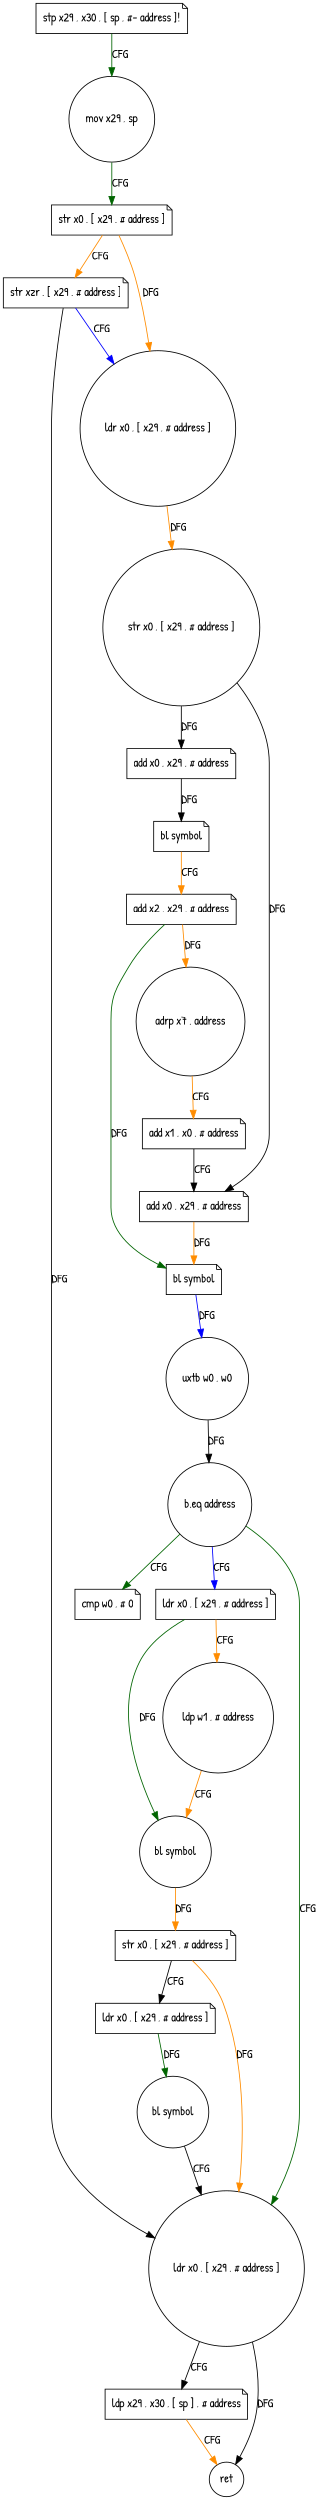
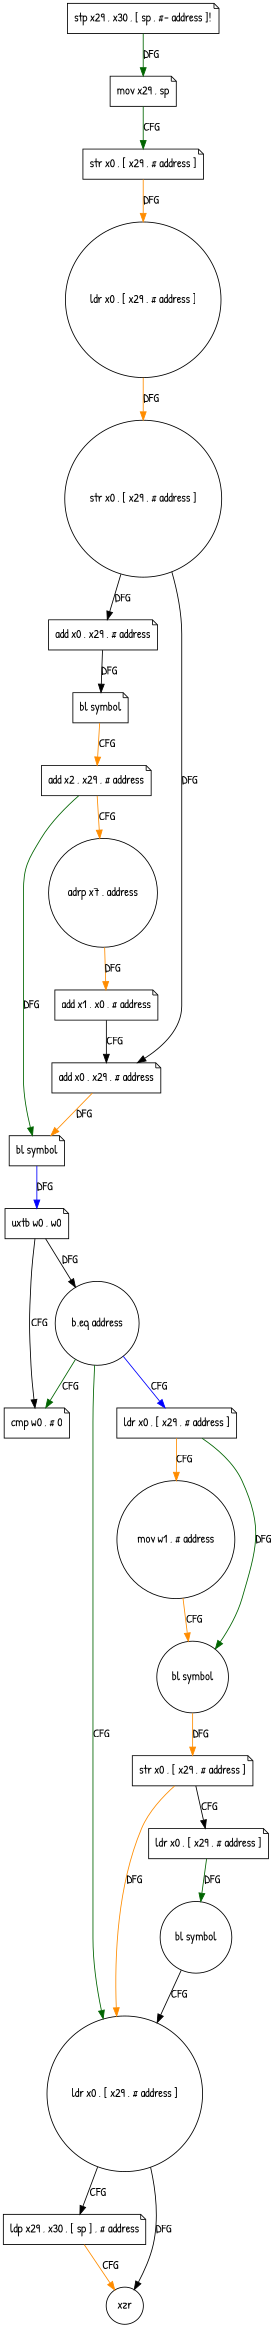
edge "stp x29 , x30 , [ sp , #- address ]!" -> "mov x29 , sp": label "CFG" -> "DFG"
node "mov x29 , sp": shape circle -> note
node "str xzr , [ x29 , # address ]": removed
edge "add x2 , x29 , # address" -> "adrp x7 , address": label "DFG" -> "CFG"
edge "adrp x7 , address" -> "add x1 , x0 , # address": label "CFG" -> "DFG"
edge "uxtb w0 , w0" -> "cmp w0 , # 0": added, label "CFG"
node "uxtb w0 , w0": shape circle -> note
node "ldp w1 , # address": label "ldp w1 , # address" -> "mov w1 , # address"
node "ret": label "ret" -> "xzr"
